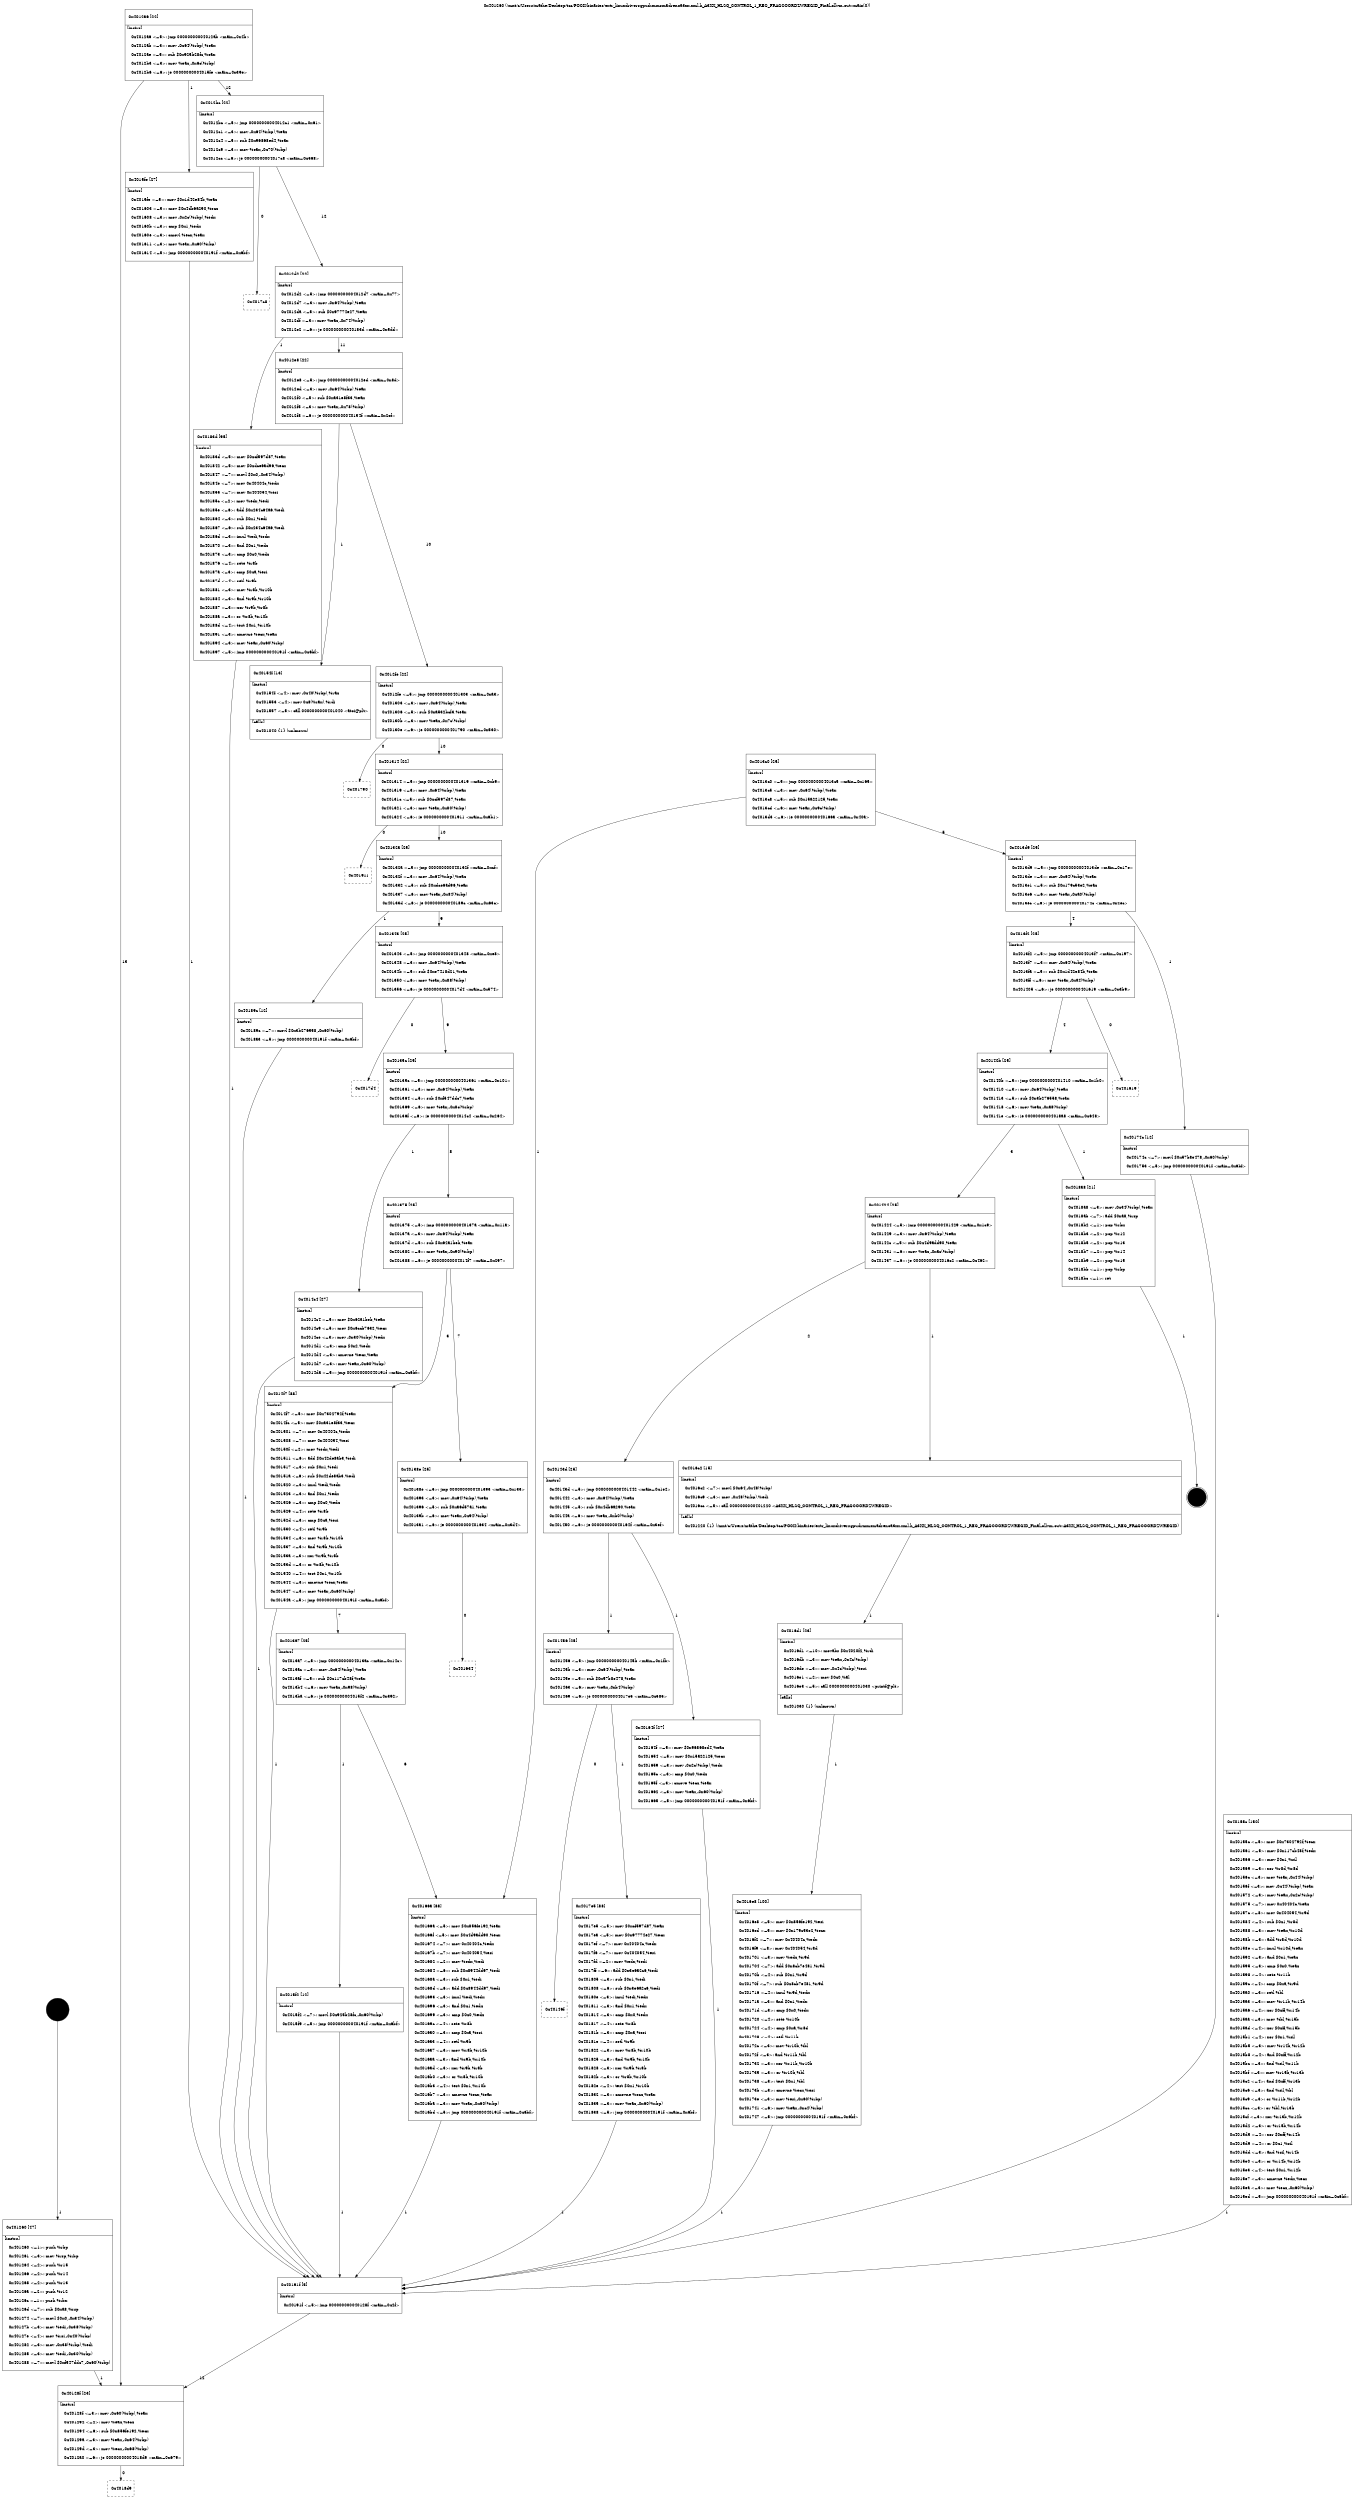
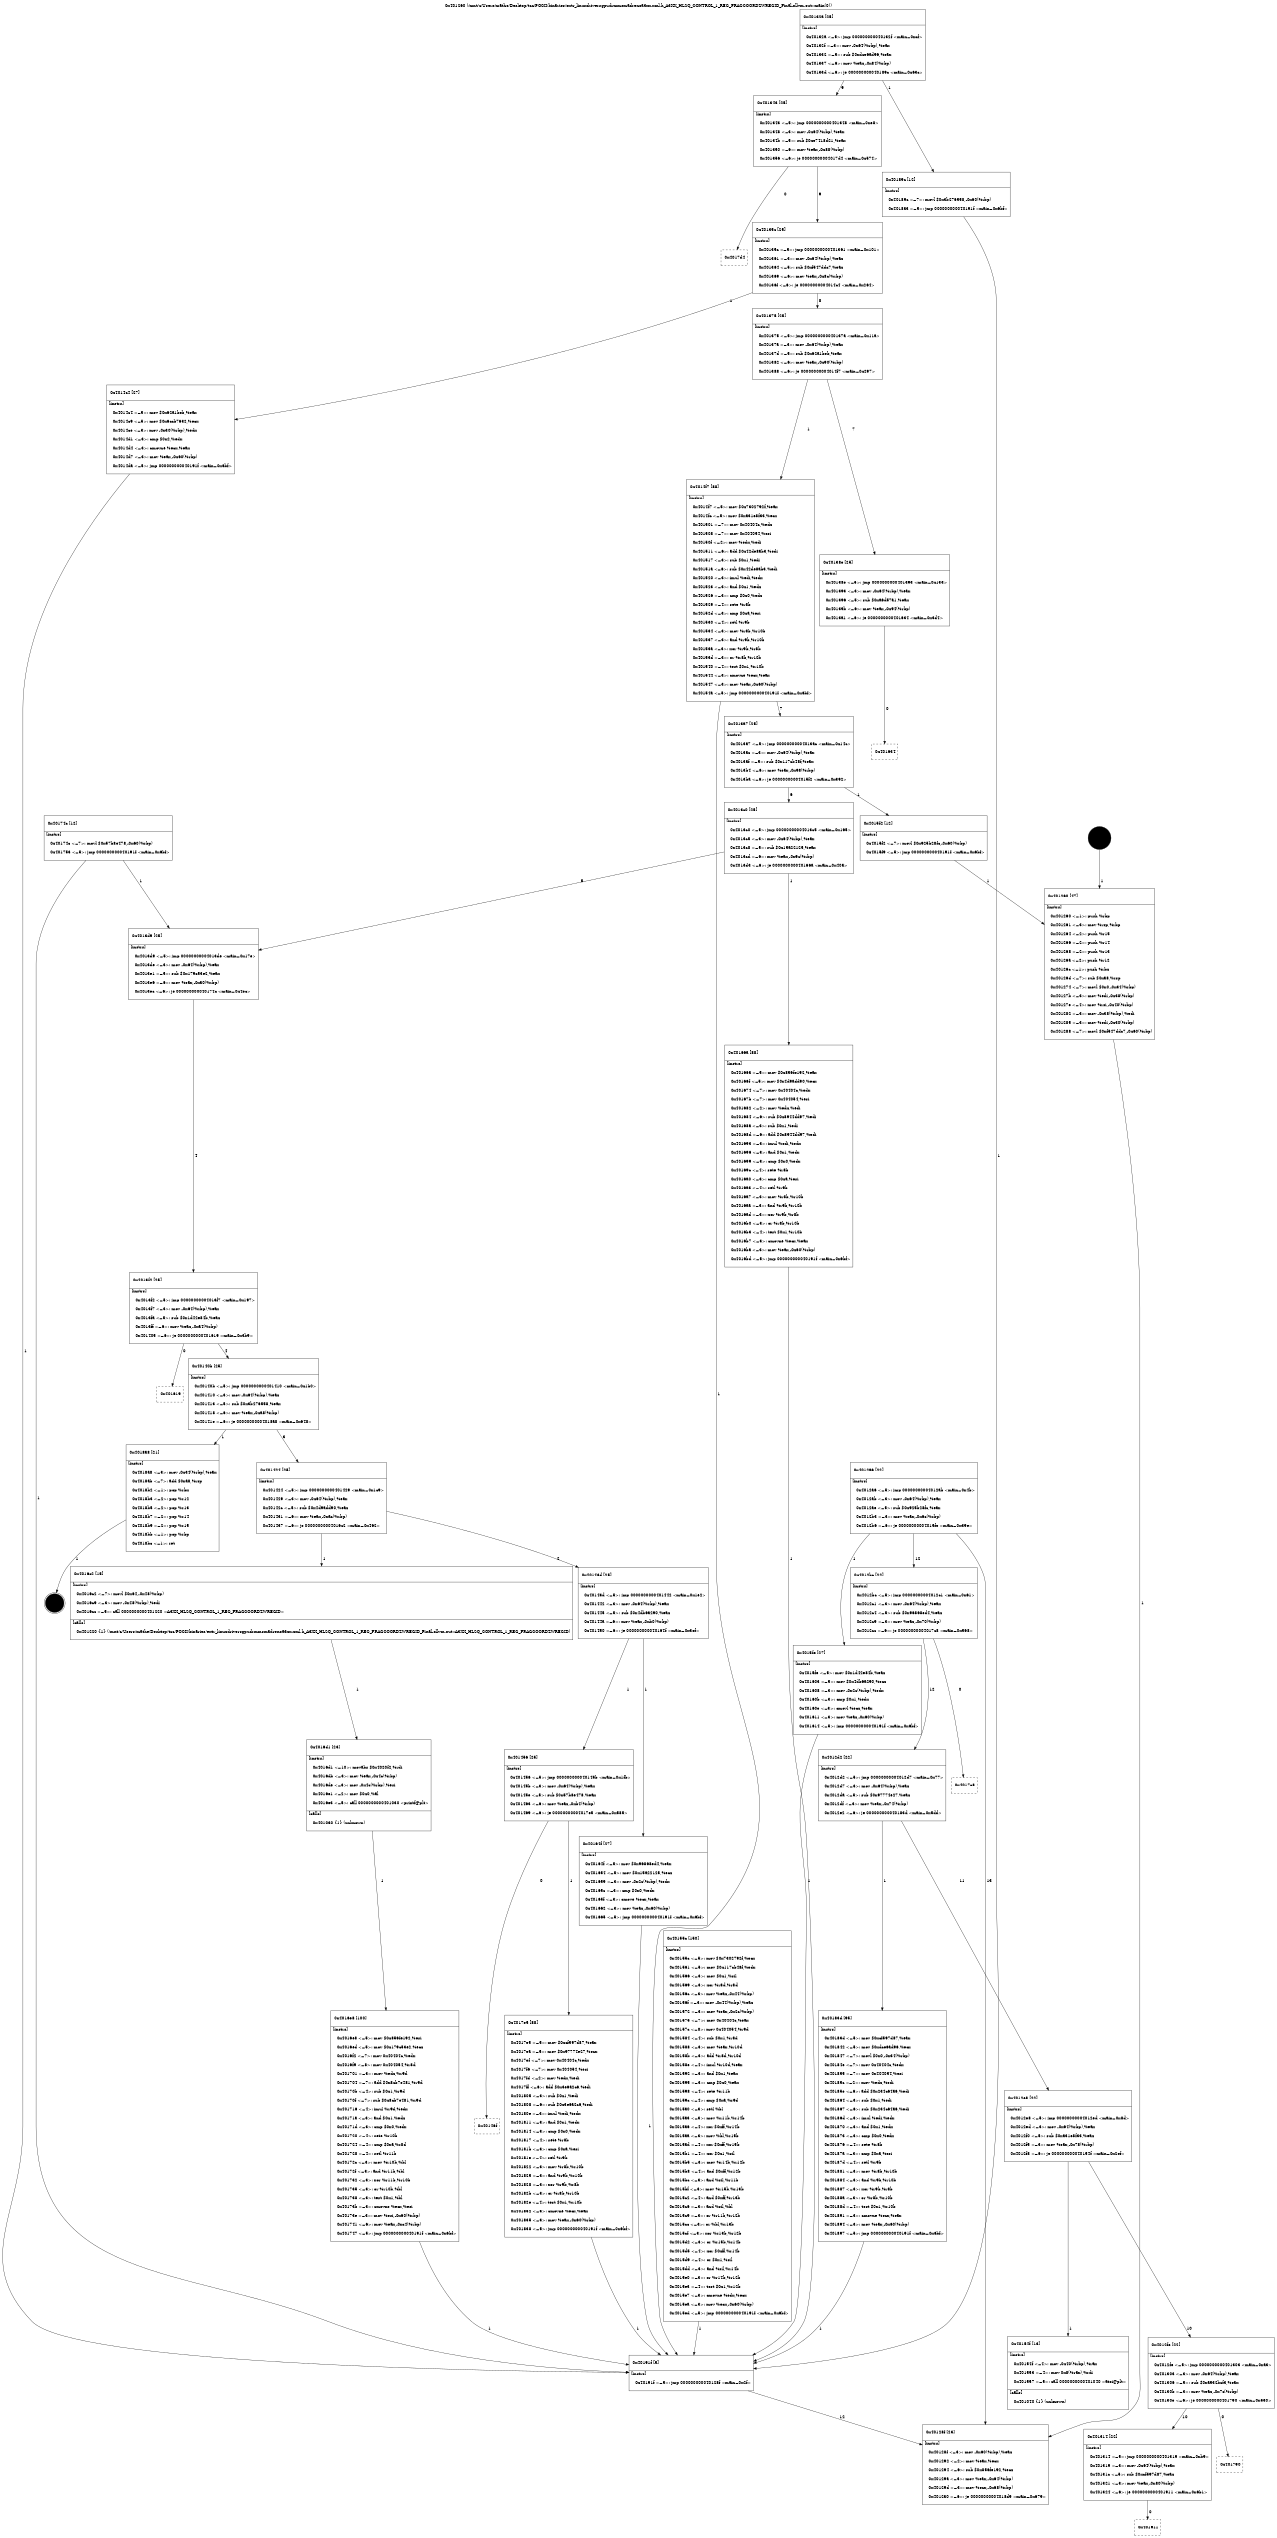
edge "0x401314 [22]" -> "0x40132a [25]": removed, label "10"
edge "0x4013d9 [25]" -> "0x40174c [12]": reversed
edge "0x401375 [25]" -> "0x4014f7 [88]": label " 3" -> " 1"
edge "0x4013a7 [25]" -> "0x40166a [88]": now "0x4013a7 [25]" -> "0x4013c0 [25]"
edge "0x4015f2 [12]" -> "0x40191f [5]": now "0x4015f2 [12]" -> "0x401260 [47]"
node "0x4018d9": removed
